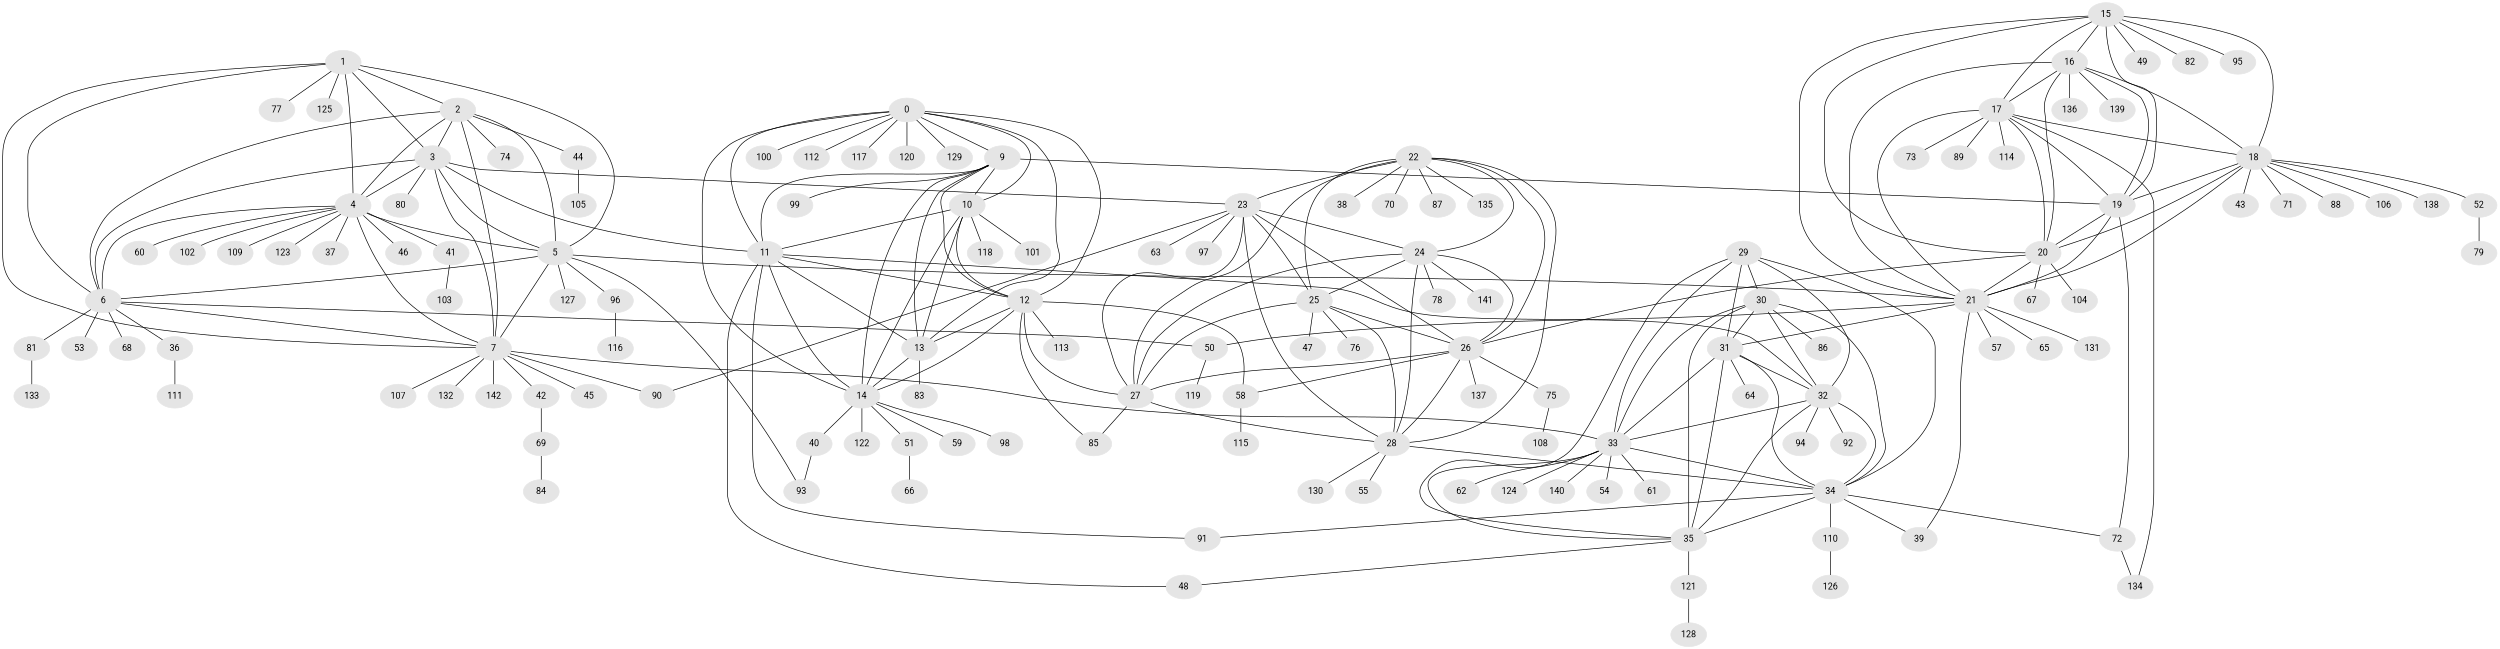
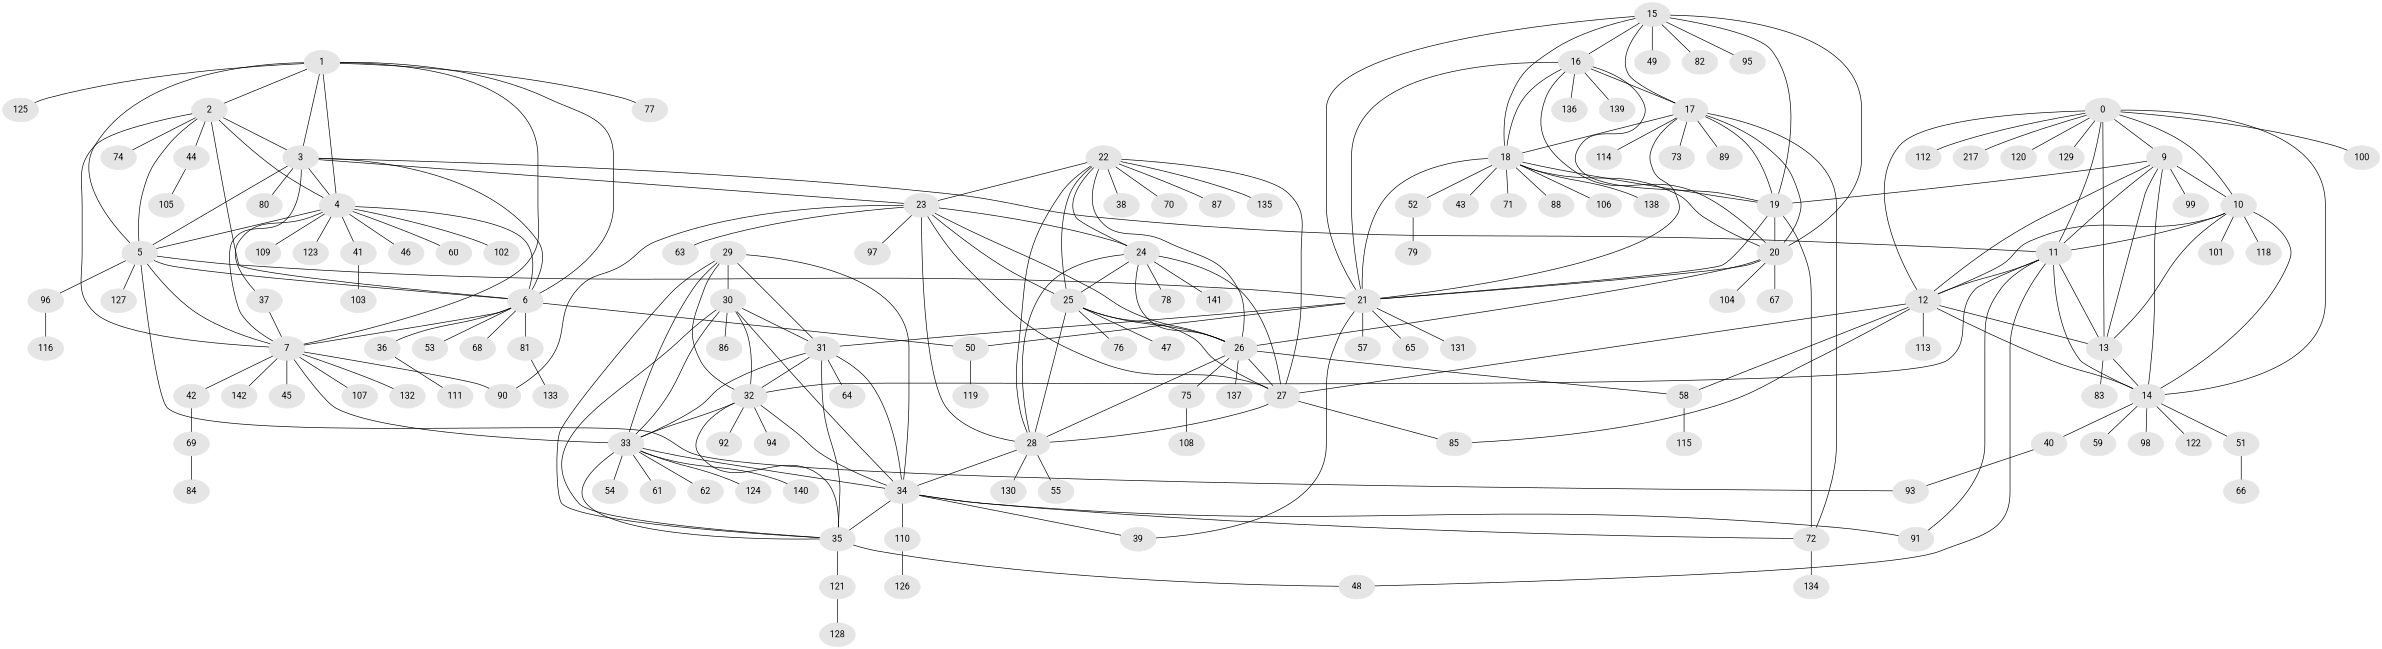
node "117": label "117" -> "217"
edge "4" -- "7": now "37" -- "7"
edge "17" -- "134": now "17" -- "72"
